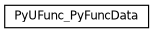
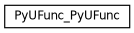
node "PyUFunc_PyFuncData": label "PyUFunc_PyFuncData" -> "PyUFunc_PyUFunc"
